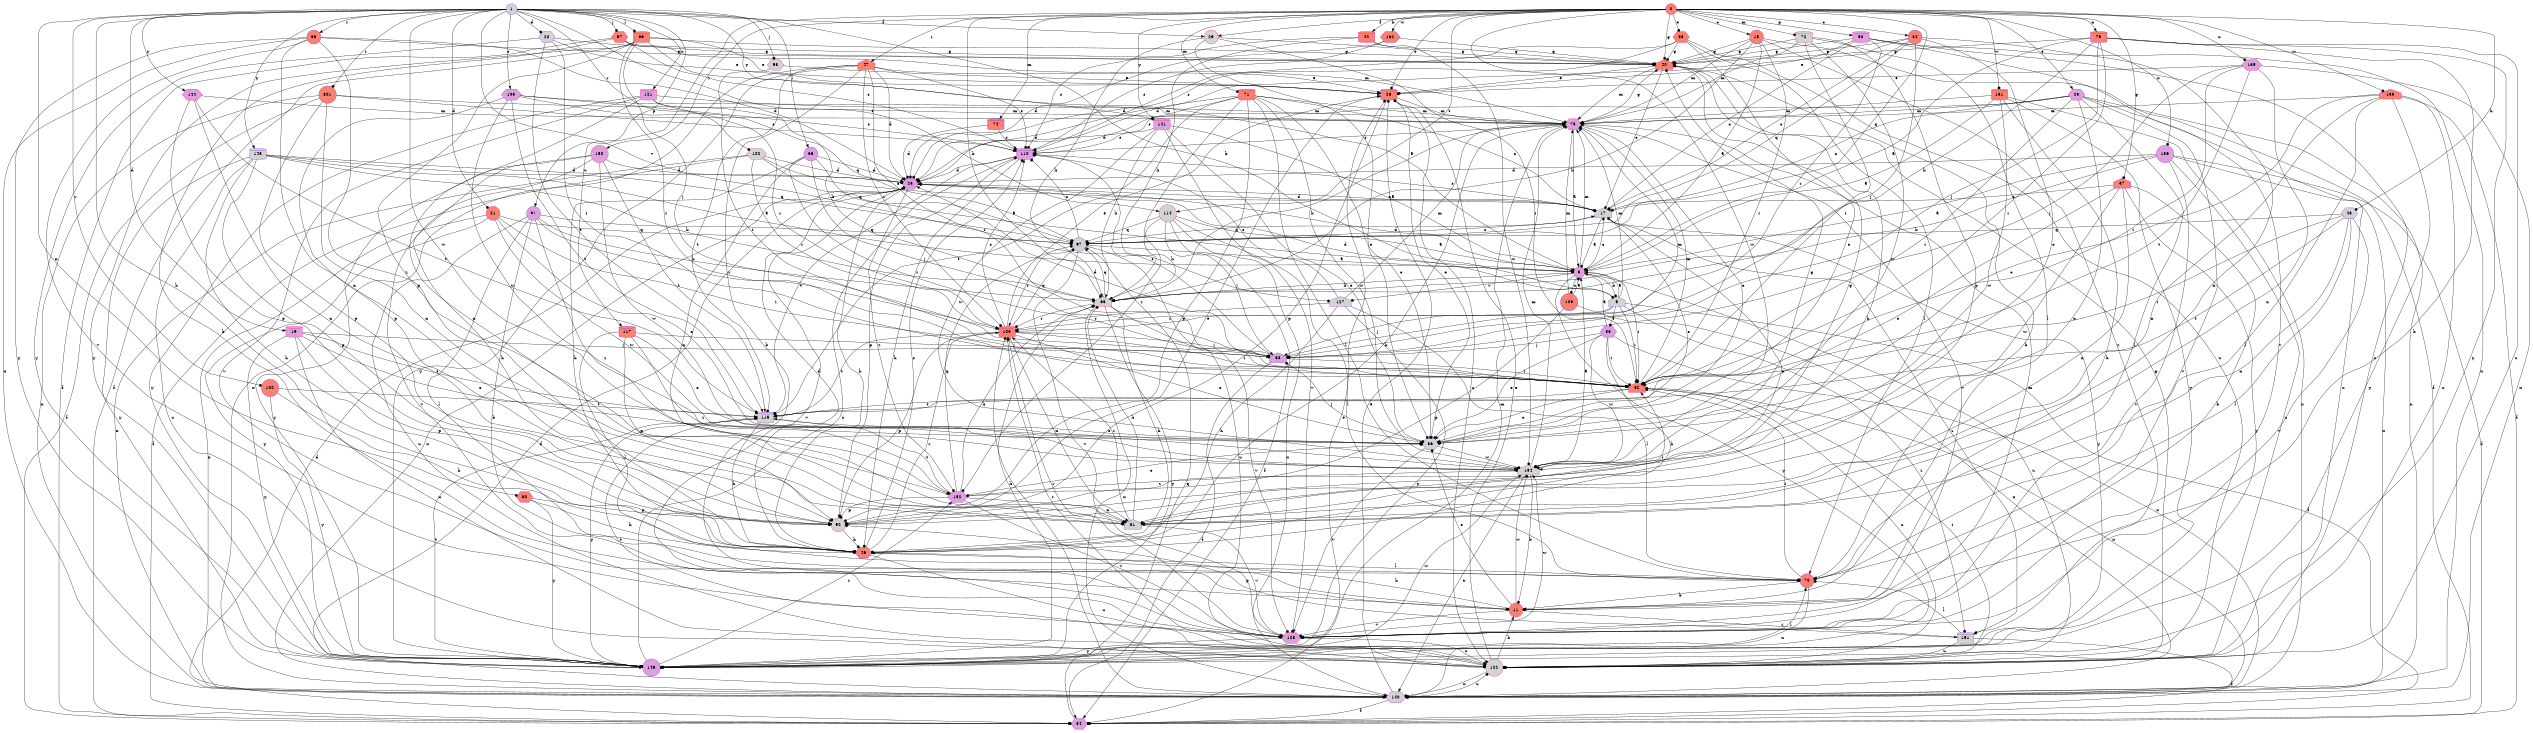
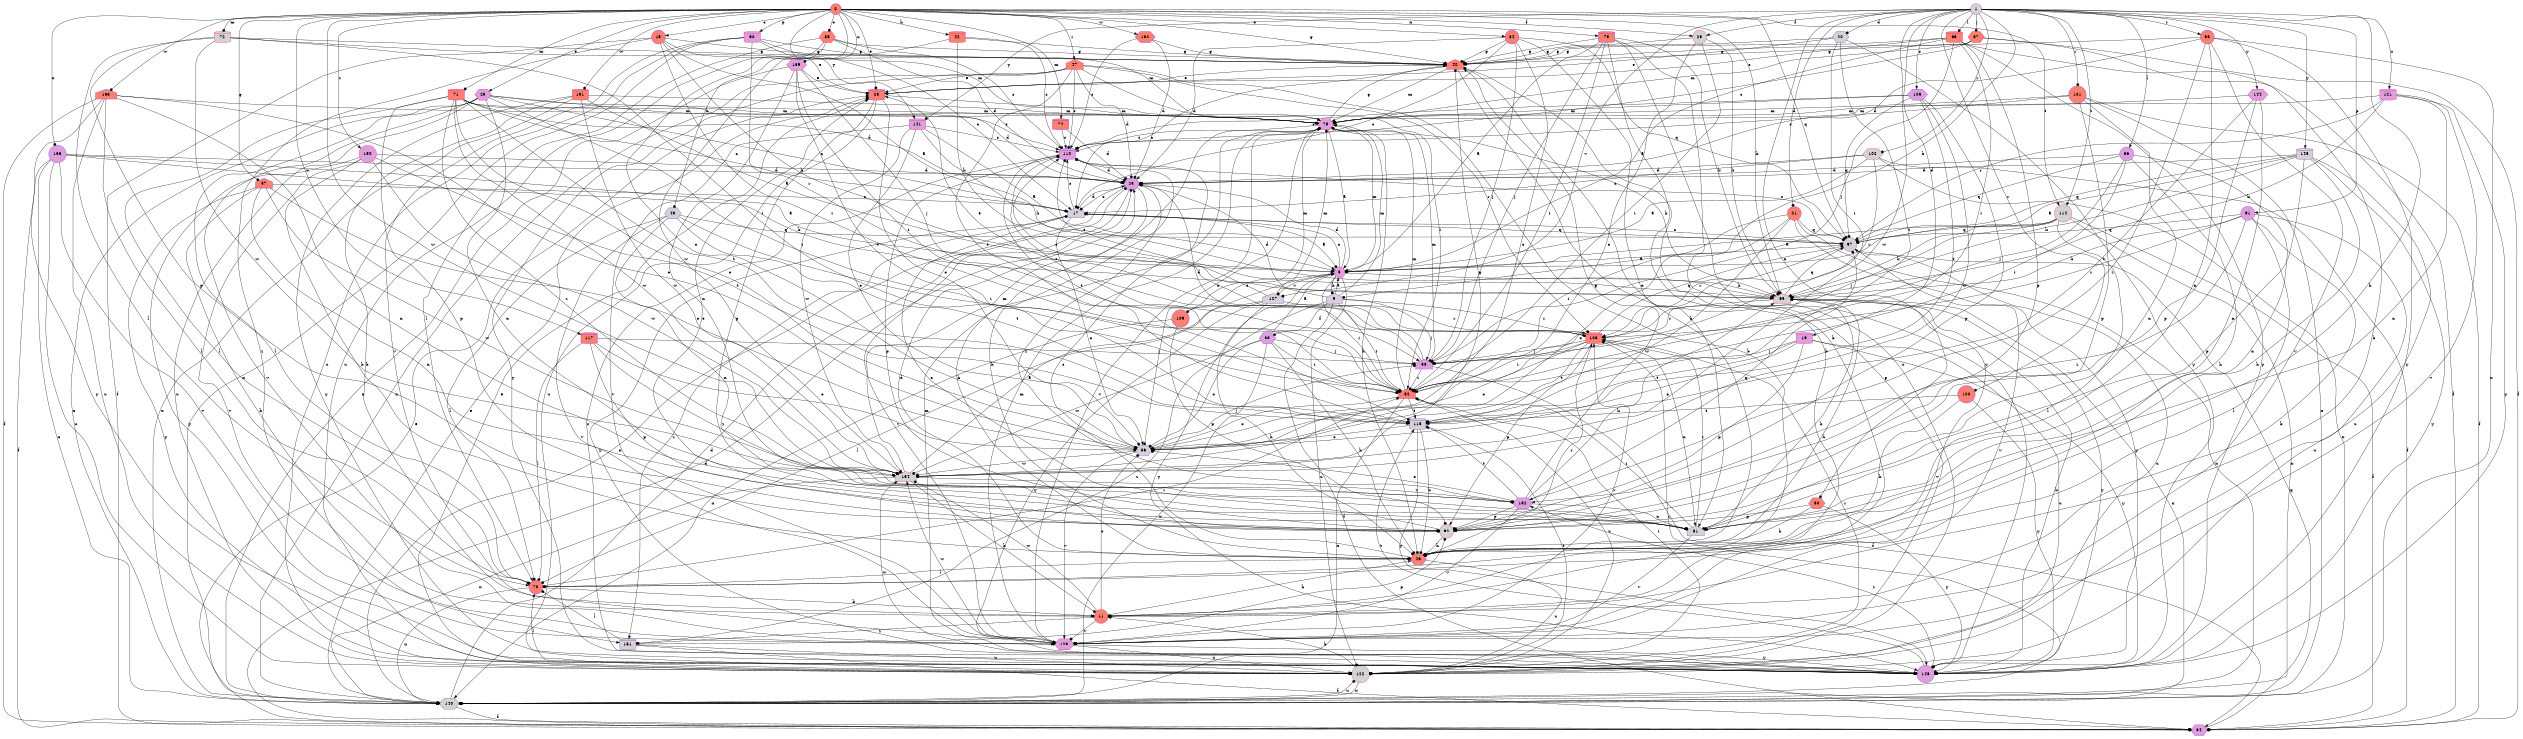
node "53": removed
node "801": label "801" -> "101"
edge "121" -> "103": now "121" -> "97"
edge "109" -> "5": removed, label "a"
